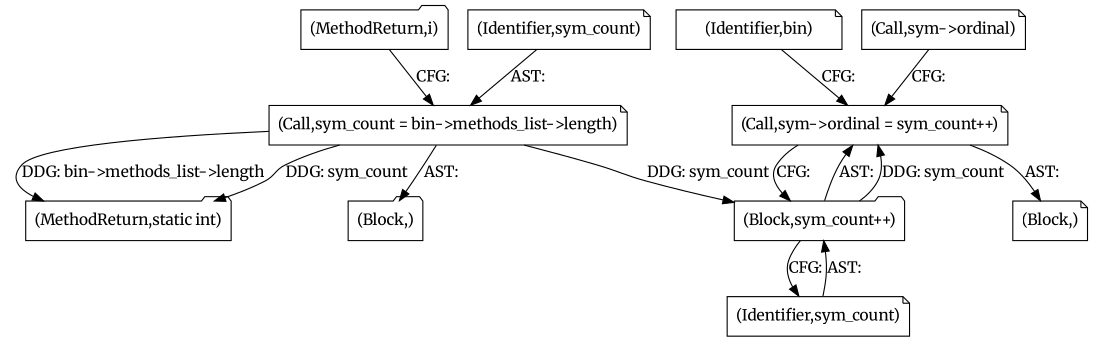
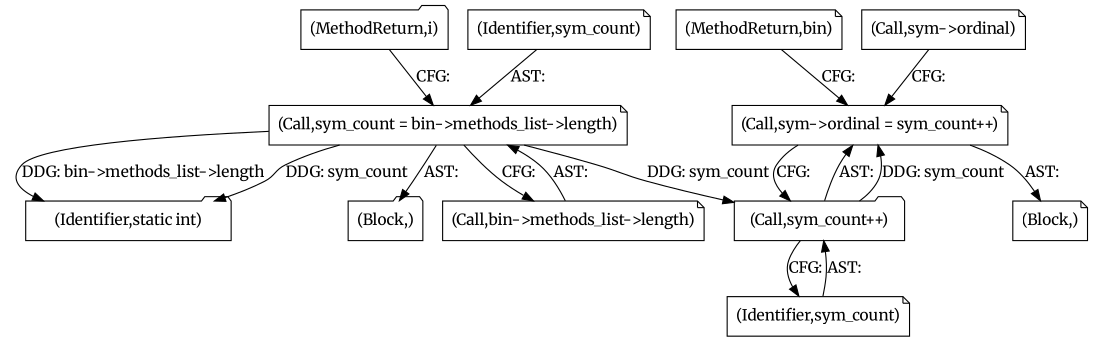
node "(Identifier,bin)": label "(Identifier,bin)" -> "(MethodReturn,bin)"
node "(MethodReturn,static int)": label "(MethodReturn,static int)" -> "(Identifier,static int)"
node "(Call,bin->methods_list->length)": added
node "(Block,sym_count++)": label "(Block,sym_count++)" -> "(Call,sym_count++)"
